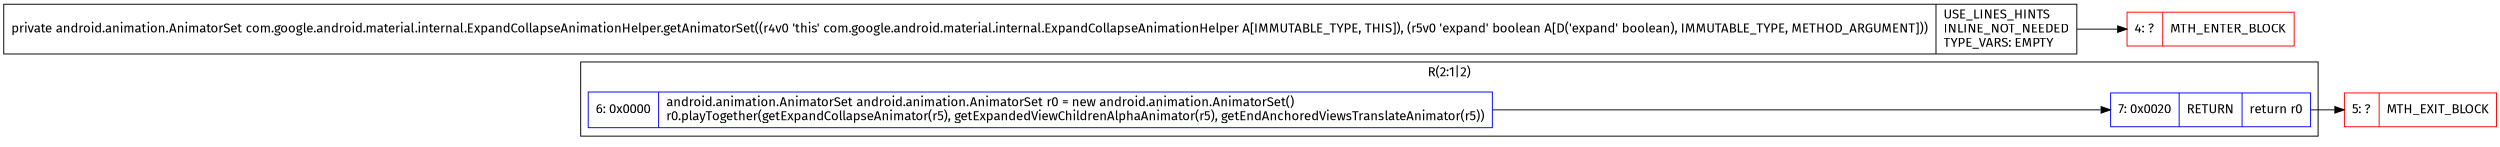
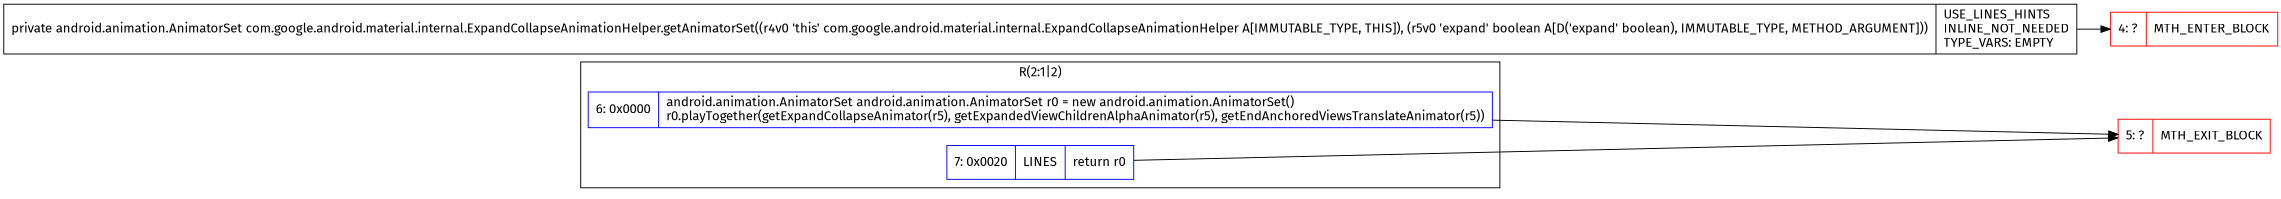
node "7: 0x0020": text "RETURN" -> "LINES"
edge "6: 0x0000" -> "7: 0x0020": now "6: 0x0000" -> "5: ?"
